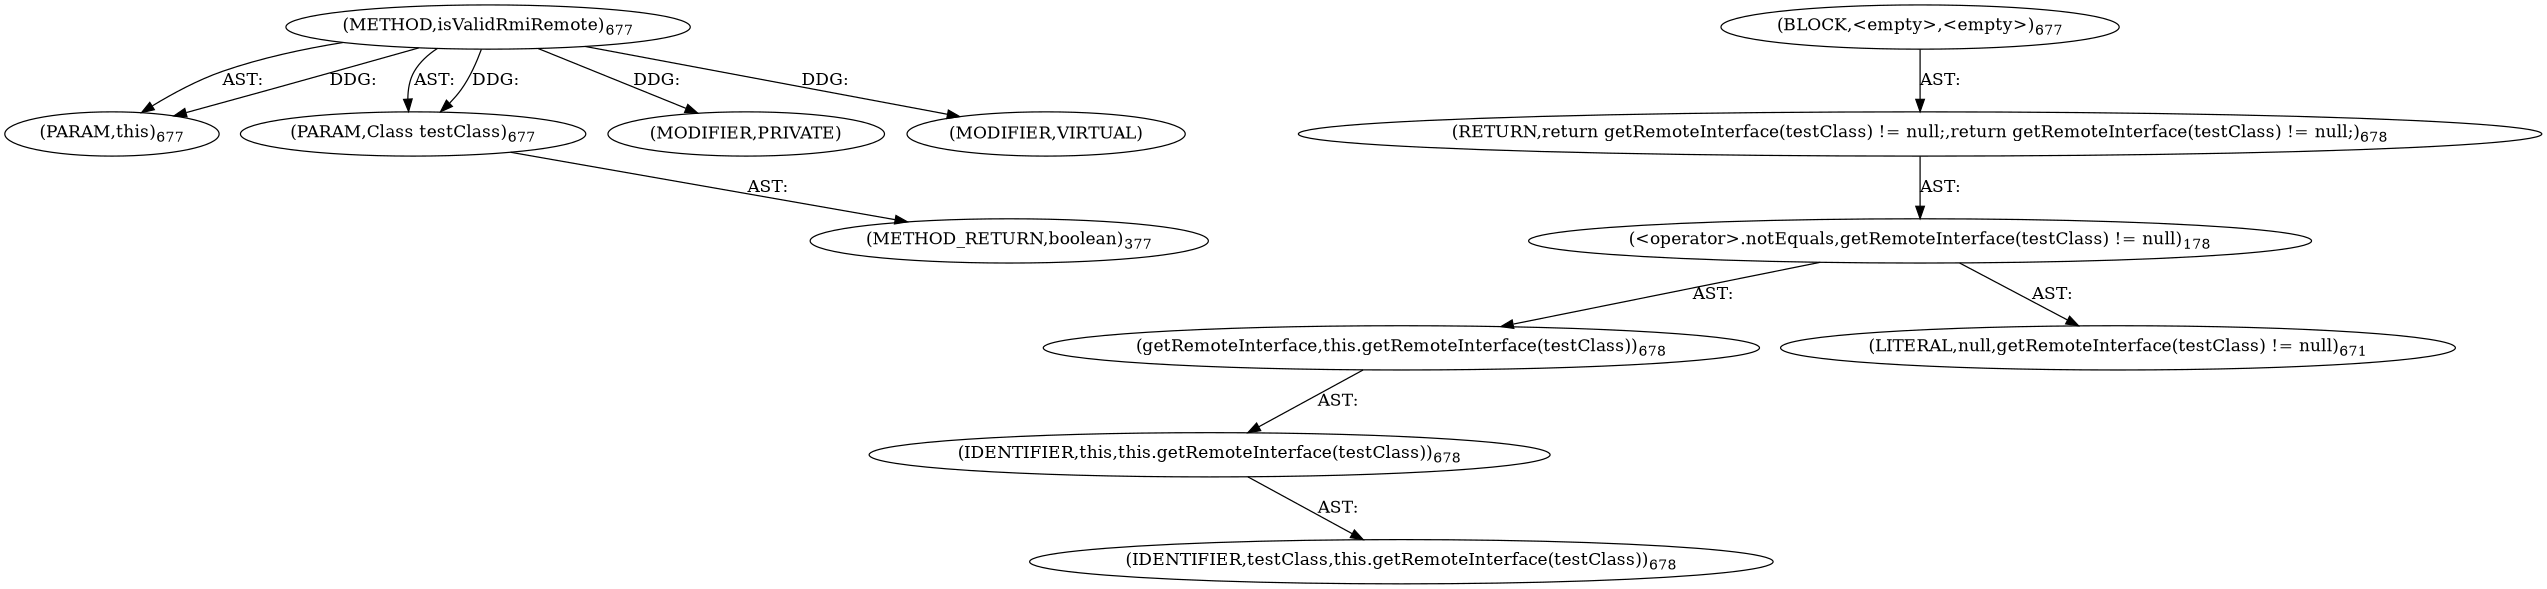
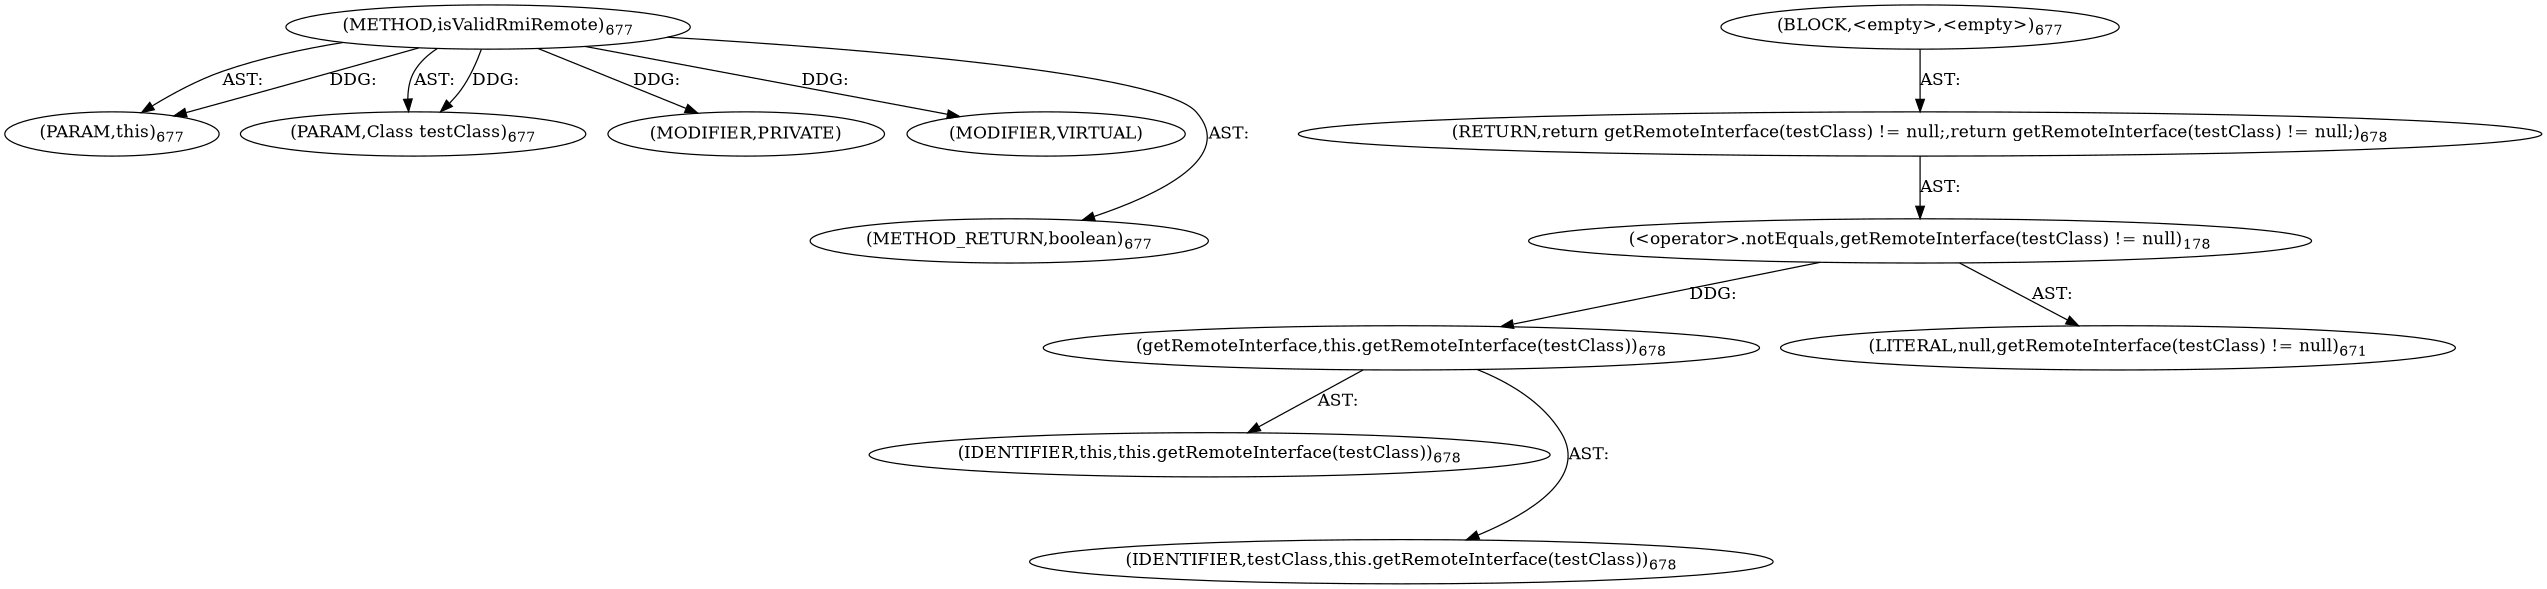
edge "(PARAM,Class testClass)" -> "(METHOD_RETURN,boolean)": now "(METHOD,isValidRmiRemote)" -> "(METHOD_RETURN,boolean)"
node "(METHOD_RETURN,boolean)": text "377" -> "677"
edge "(<operator>.notEquals,getRemoteInterface(testClass) != null)" -> "(getRemoteInterface,this.getRemoteInterface(testClass))": label "AST: " -> "DDG: "
edge "(IDENTIFIER,this,this.getRemoteInterface(testClass))" -> "(IDENTIFIER,testClass,this.getRemoteInterface(testClass))": now "(getRemoteInterface,this.getRemoteInterface(testClass))" -> "(IDENTIFIER,testClass,this.getRemoteInterface(testClass))"
